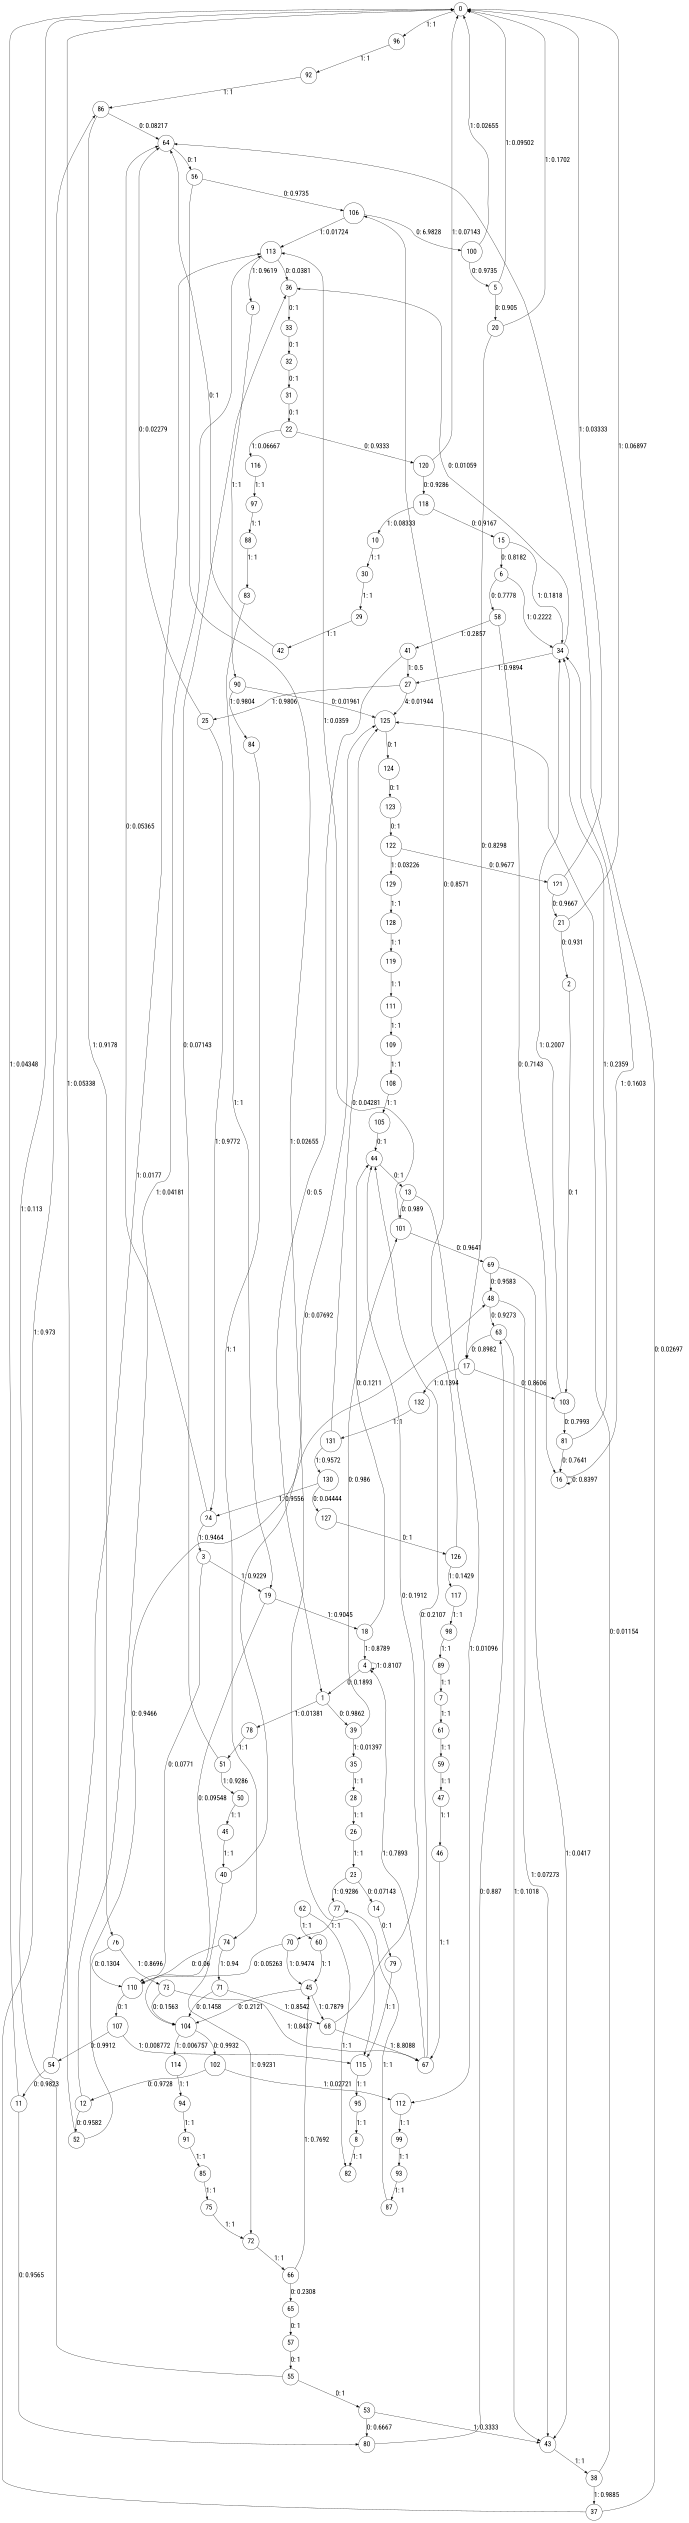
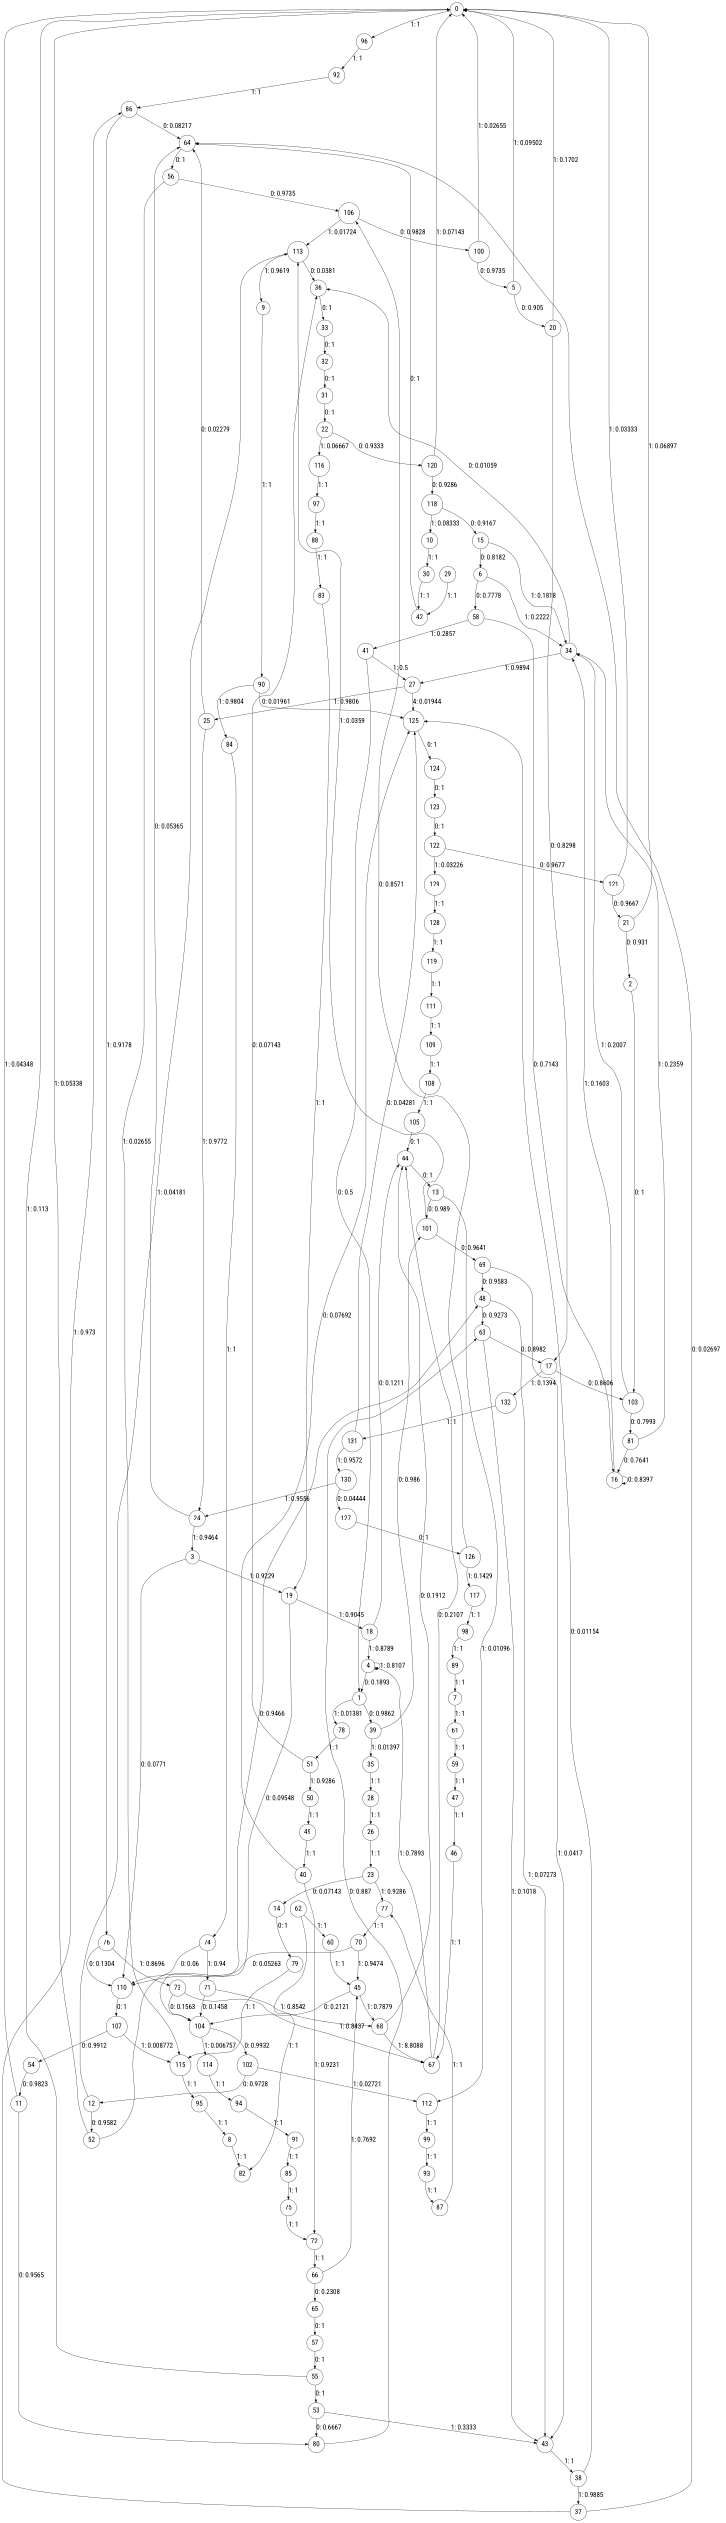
edge "106" -> "100": label "0: 6.9828   " -> "0: 0.9828   "
edge "30" -> "29": now "30" -> "42"
edge "54" -> "113": removed, label "1: 0.0177"
